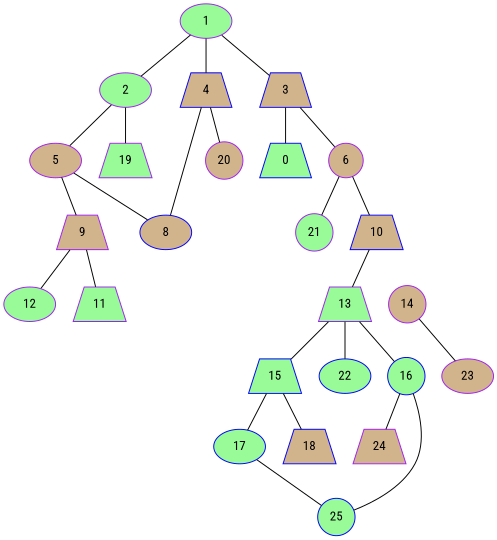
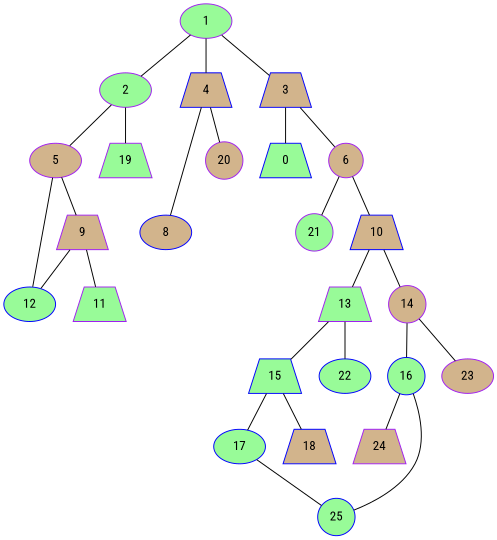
edge "5" -- "8": now "5" -- "12"
edge "10" -- "14": added
node "12": color purple -> blue
edge "13" -- "16": now "14" -- "16"
